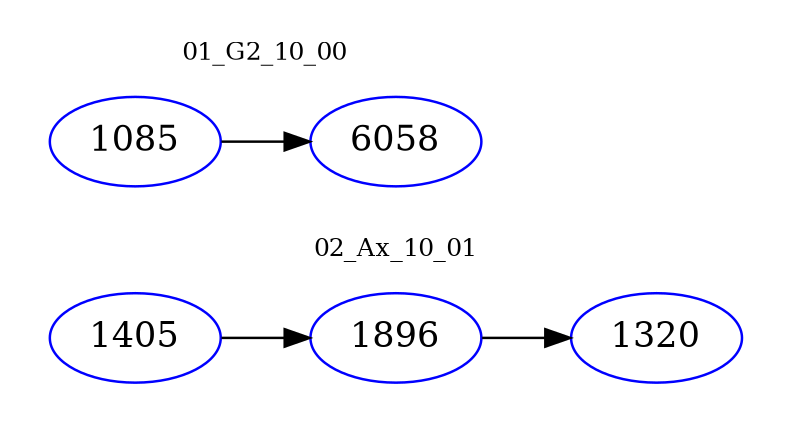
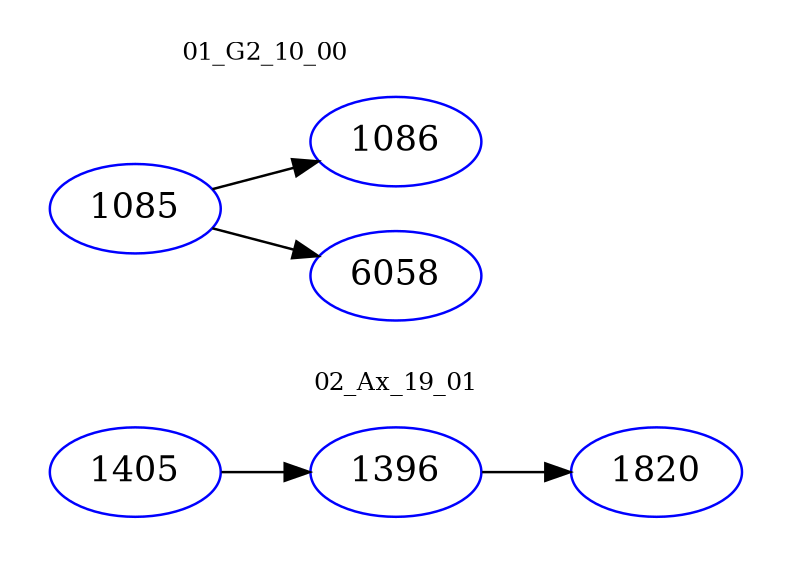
node "1086": added
cluster "02_Ax_10_01": label "02_Ax_10_01" -> "02_Ax_19_01"
node "1896": label "1896" -> "1396"
node "1320": label "1320" -> "1820"
